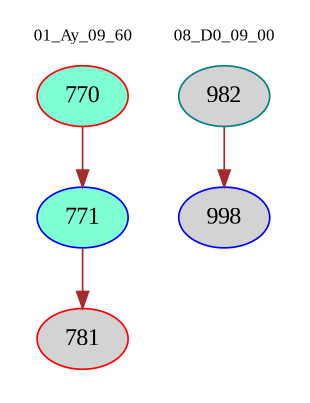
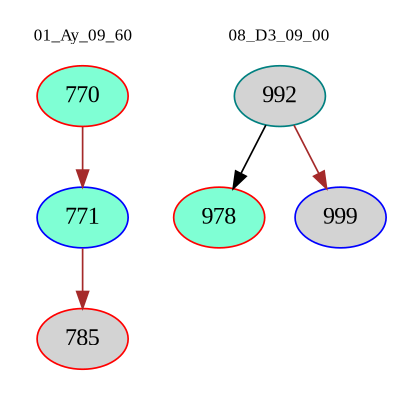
cluster "08_D0_09_00": label "08_D0_09_00" -> "08_D3_09_00"
node "982": label "982" -> "992"
node "978": added
node "998": label "998" -> "999"
node "781": label "781" -> "785"
